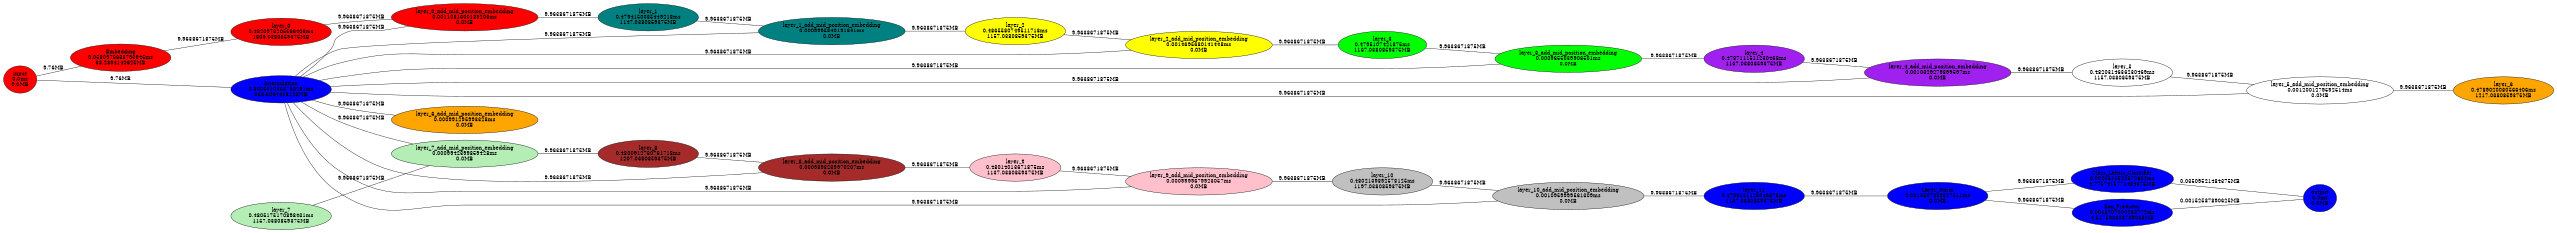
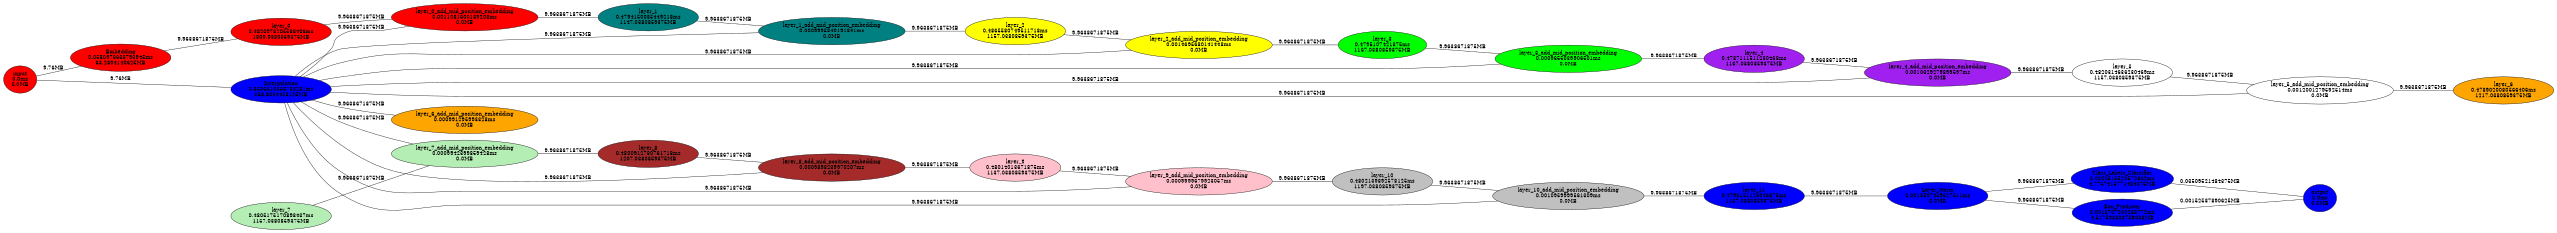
node "layer_7 0.4805175170898431ms 1157.0380859375MB": label "layer_7 0.4805175170898431ms 1157.0380859375MB" -> "layer_7 0.4805175170898437ms 1157.0380859375MB"
